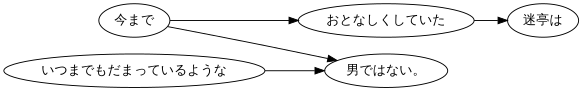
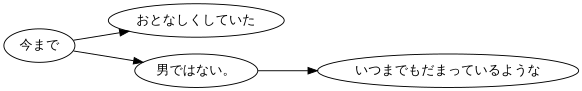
node "迷亭は": removed
edge "いつまでもだまっているような" -> "男ではない。": reversed
